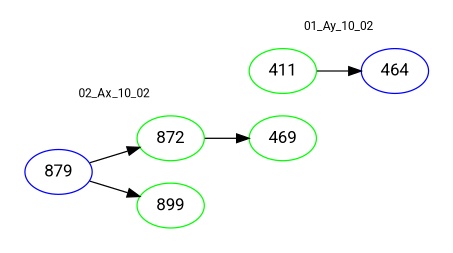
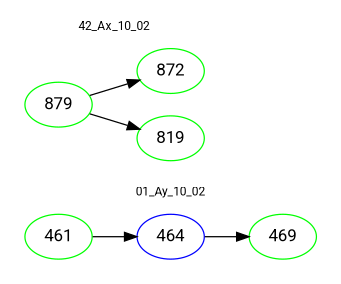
node "411": label "411" -> "461"
cluster "02_Ax_10_02": label "02_Ax_10_02" -> "42_Ax_10_02"
edge "872" -> "469": now "464" -> "469"
node "879": color blue -> green
node "899": label "899" -> "819"
